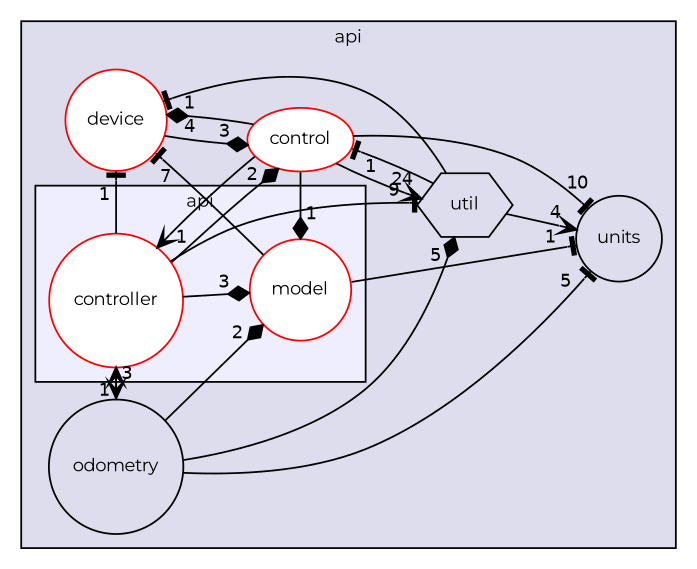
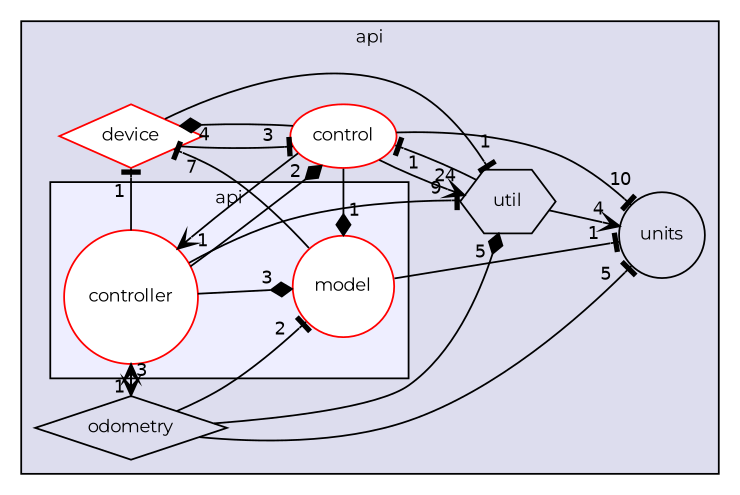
edge "util" -> "device": reversed
node "device": shape circle -> diamond
edge "device" -> "control": arrowhead diamond -> tee
edge "odometry" -> "model": arrowhead diamond -> tee
node "odometry": shape circle -> diamond
